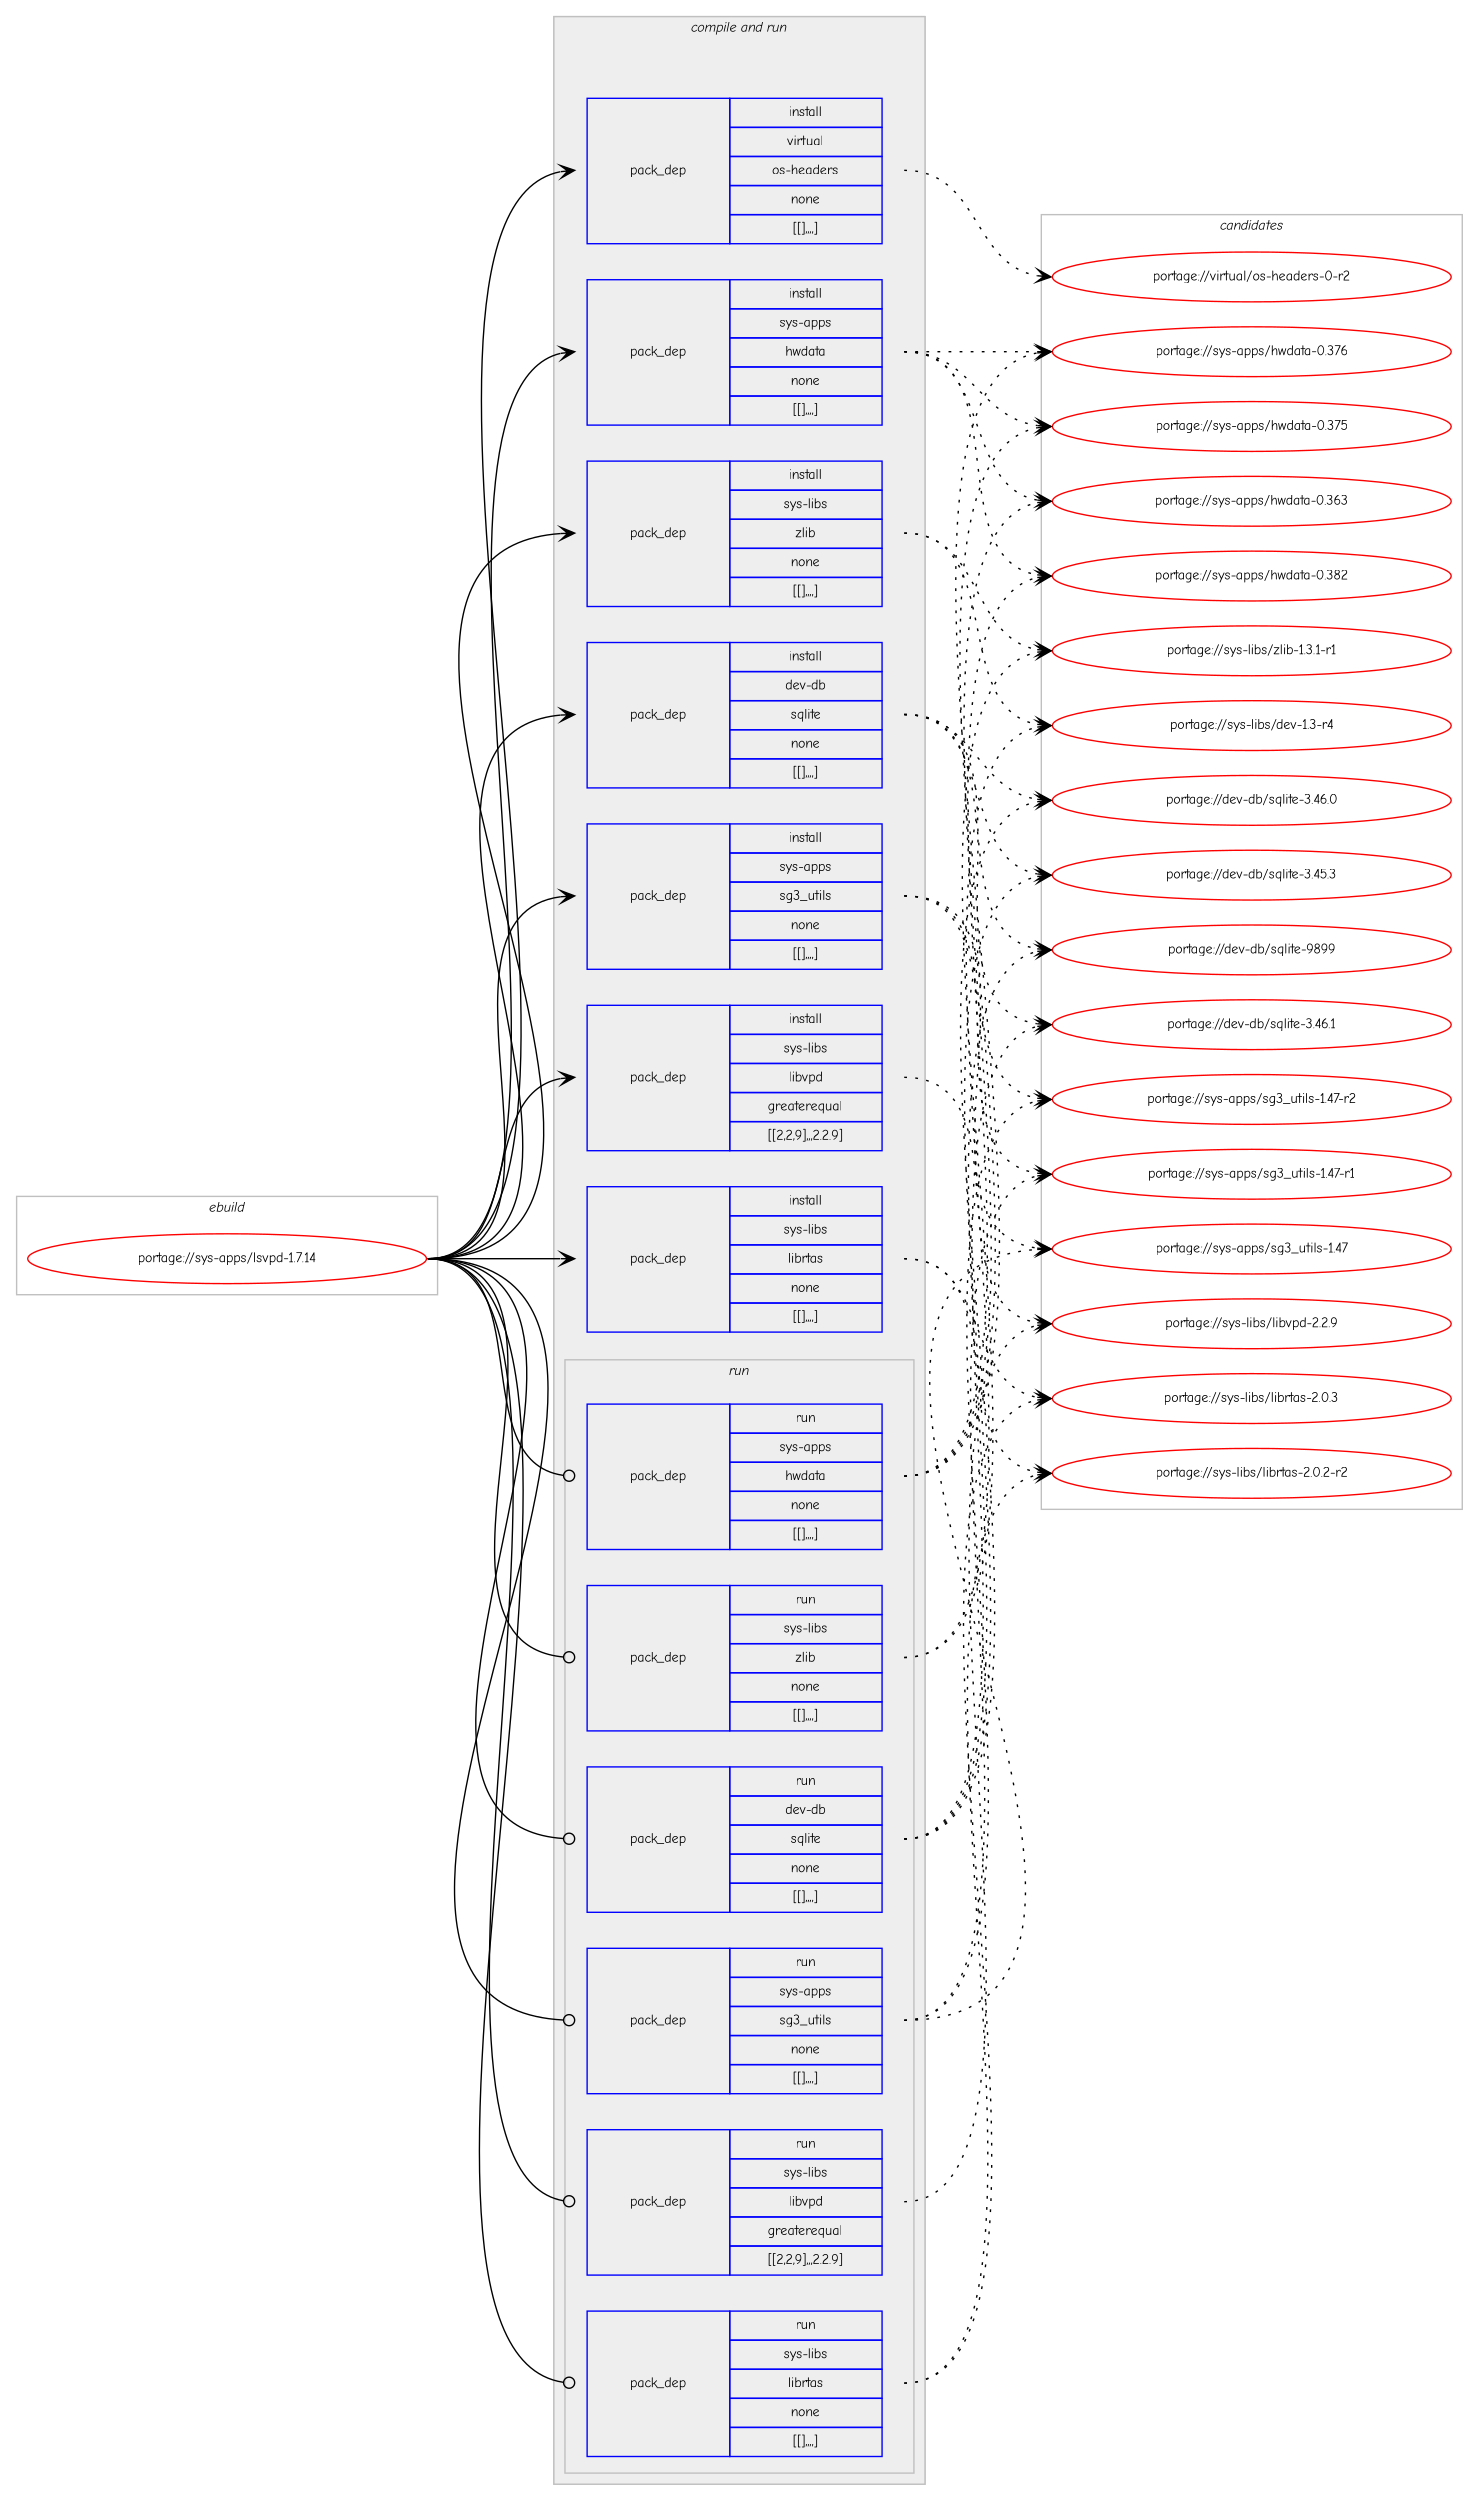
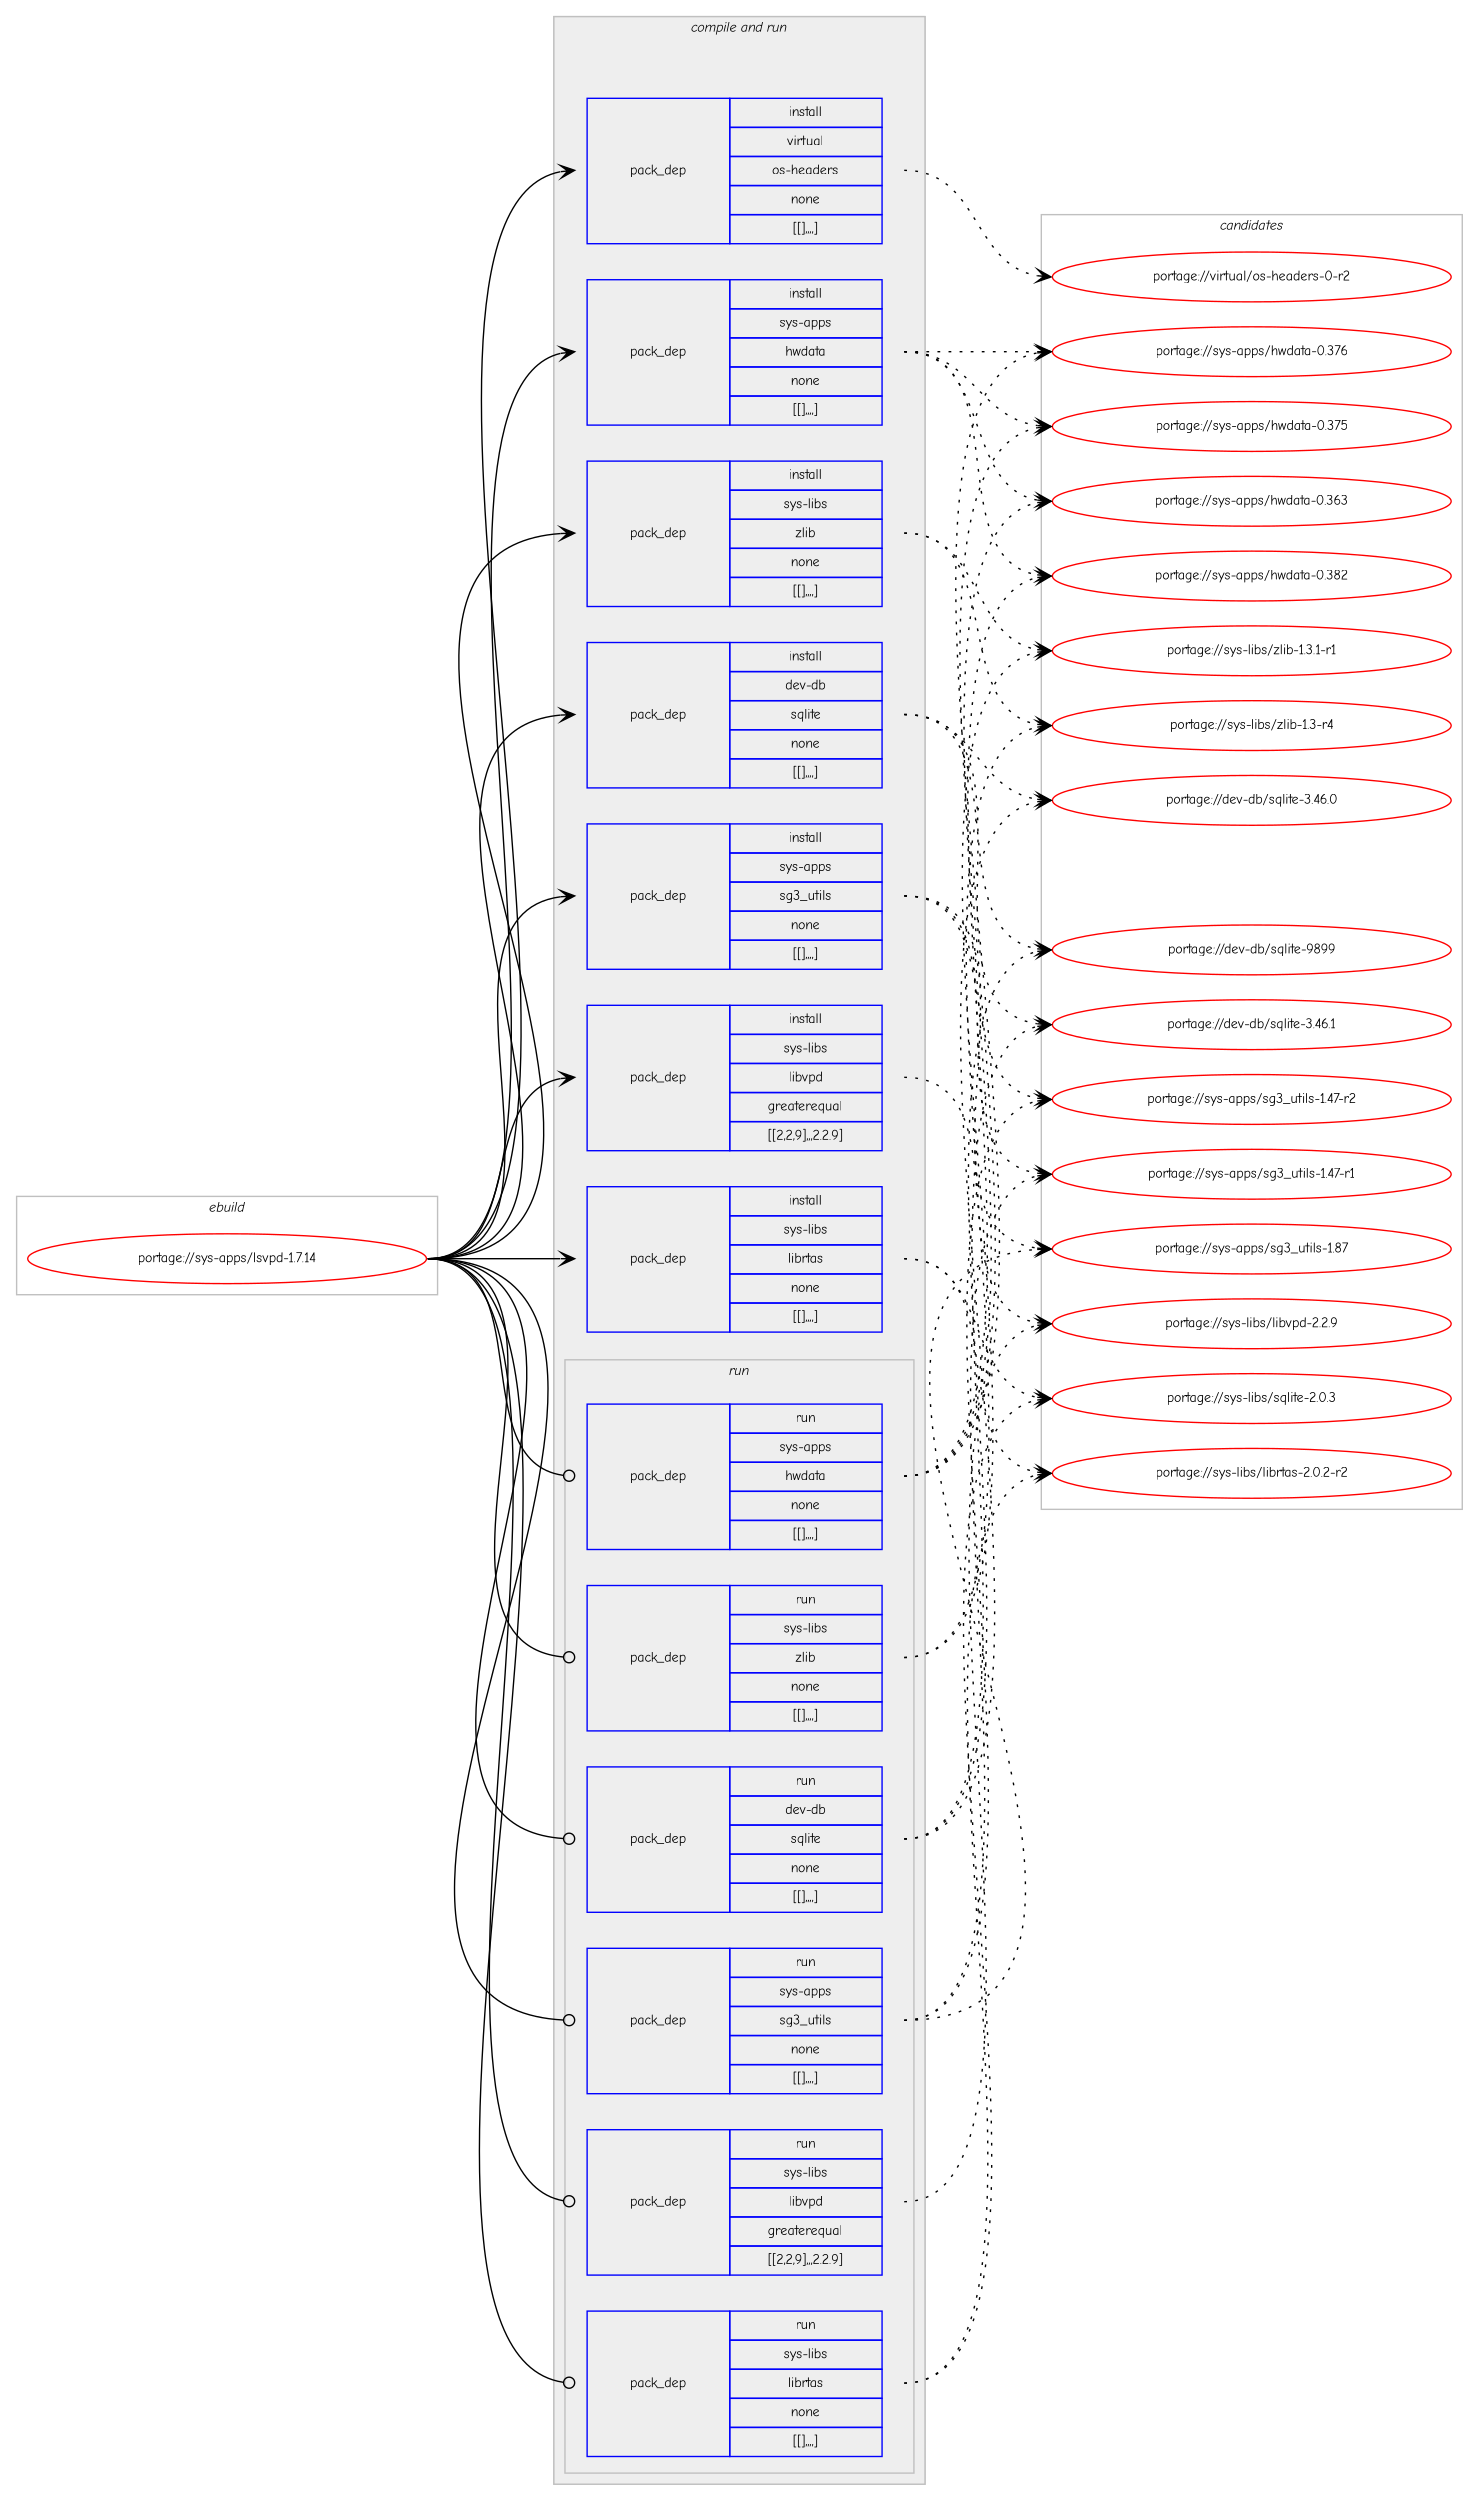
node "portage://sys-libs/dev-1.3-r4": label "portage://sys-libs/dev-1.3-r4" -> "portage://sys-libs/zlib-1.3-r4"
node "portage://dev-db/sqlite-3.45.3": removed
node "portage://sys-apps/sg3_utils-1.47": label "portage://sys-apps/sg3_utils-1.47" -> "portage://sys-apps/sg3_utils-1.87"
node "portage://sys-libs/librtas-2.0.3": label "portage://sys-libs/librtas-2.0.3" -> "portage://sys-libs/sqlite-2.0.3"
